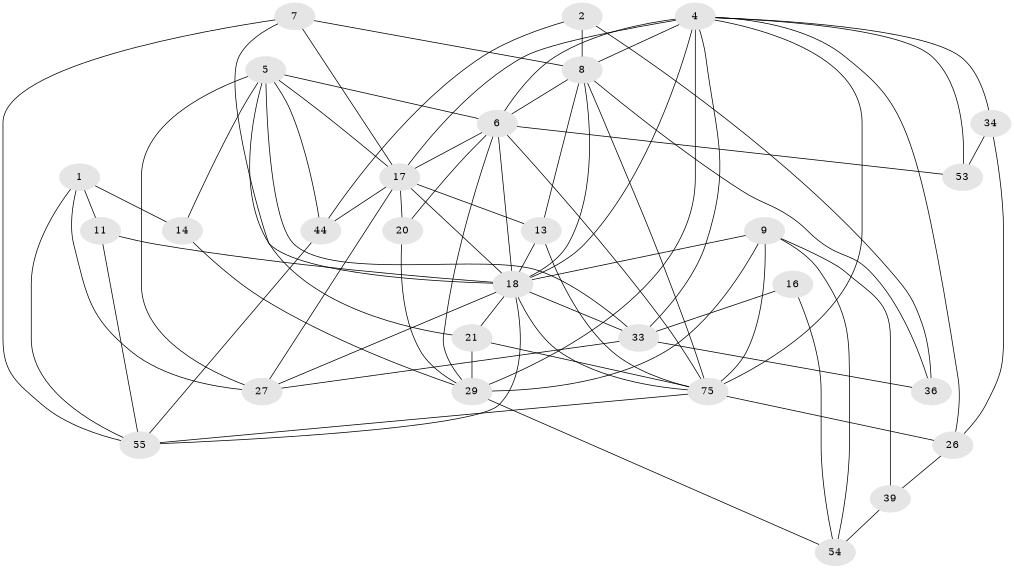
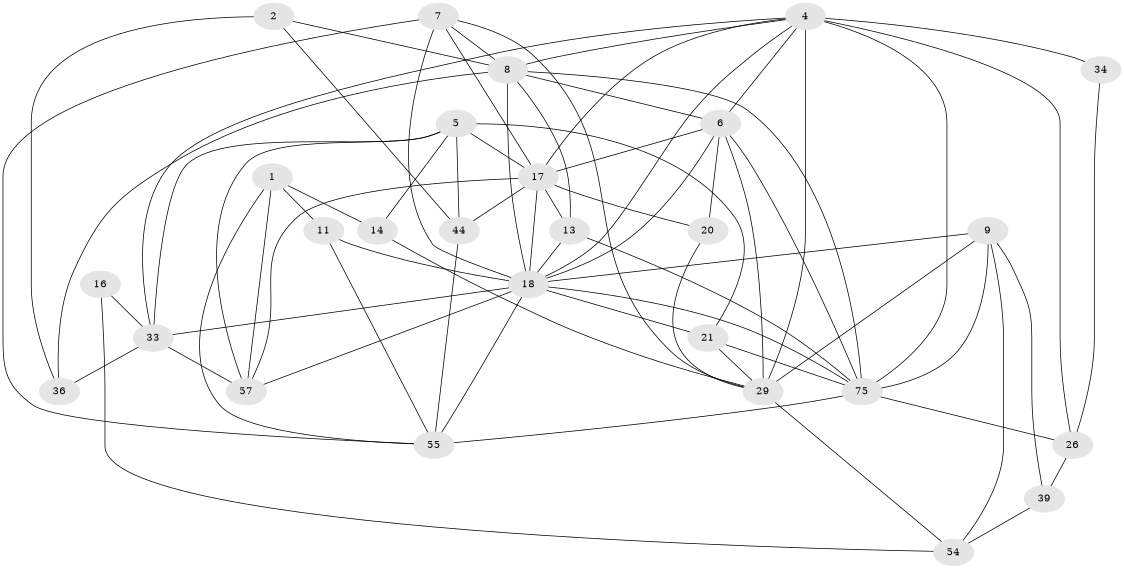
edge "5" -- "6": removed
node "53": removed
edge "7" -- "29": added
node "27": label "27" -> "57"
